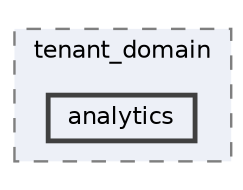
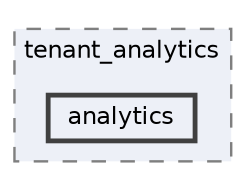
cluster "tenant_domain": label "tenant_domain" -> "tenant_analytics"
